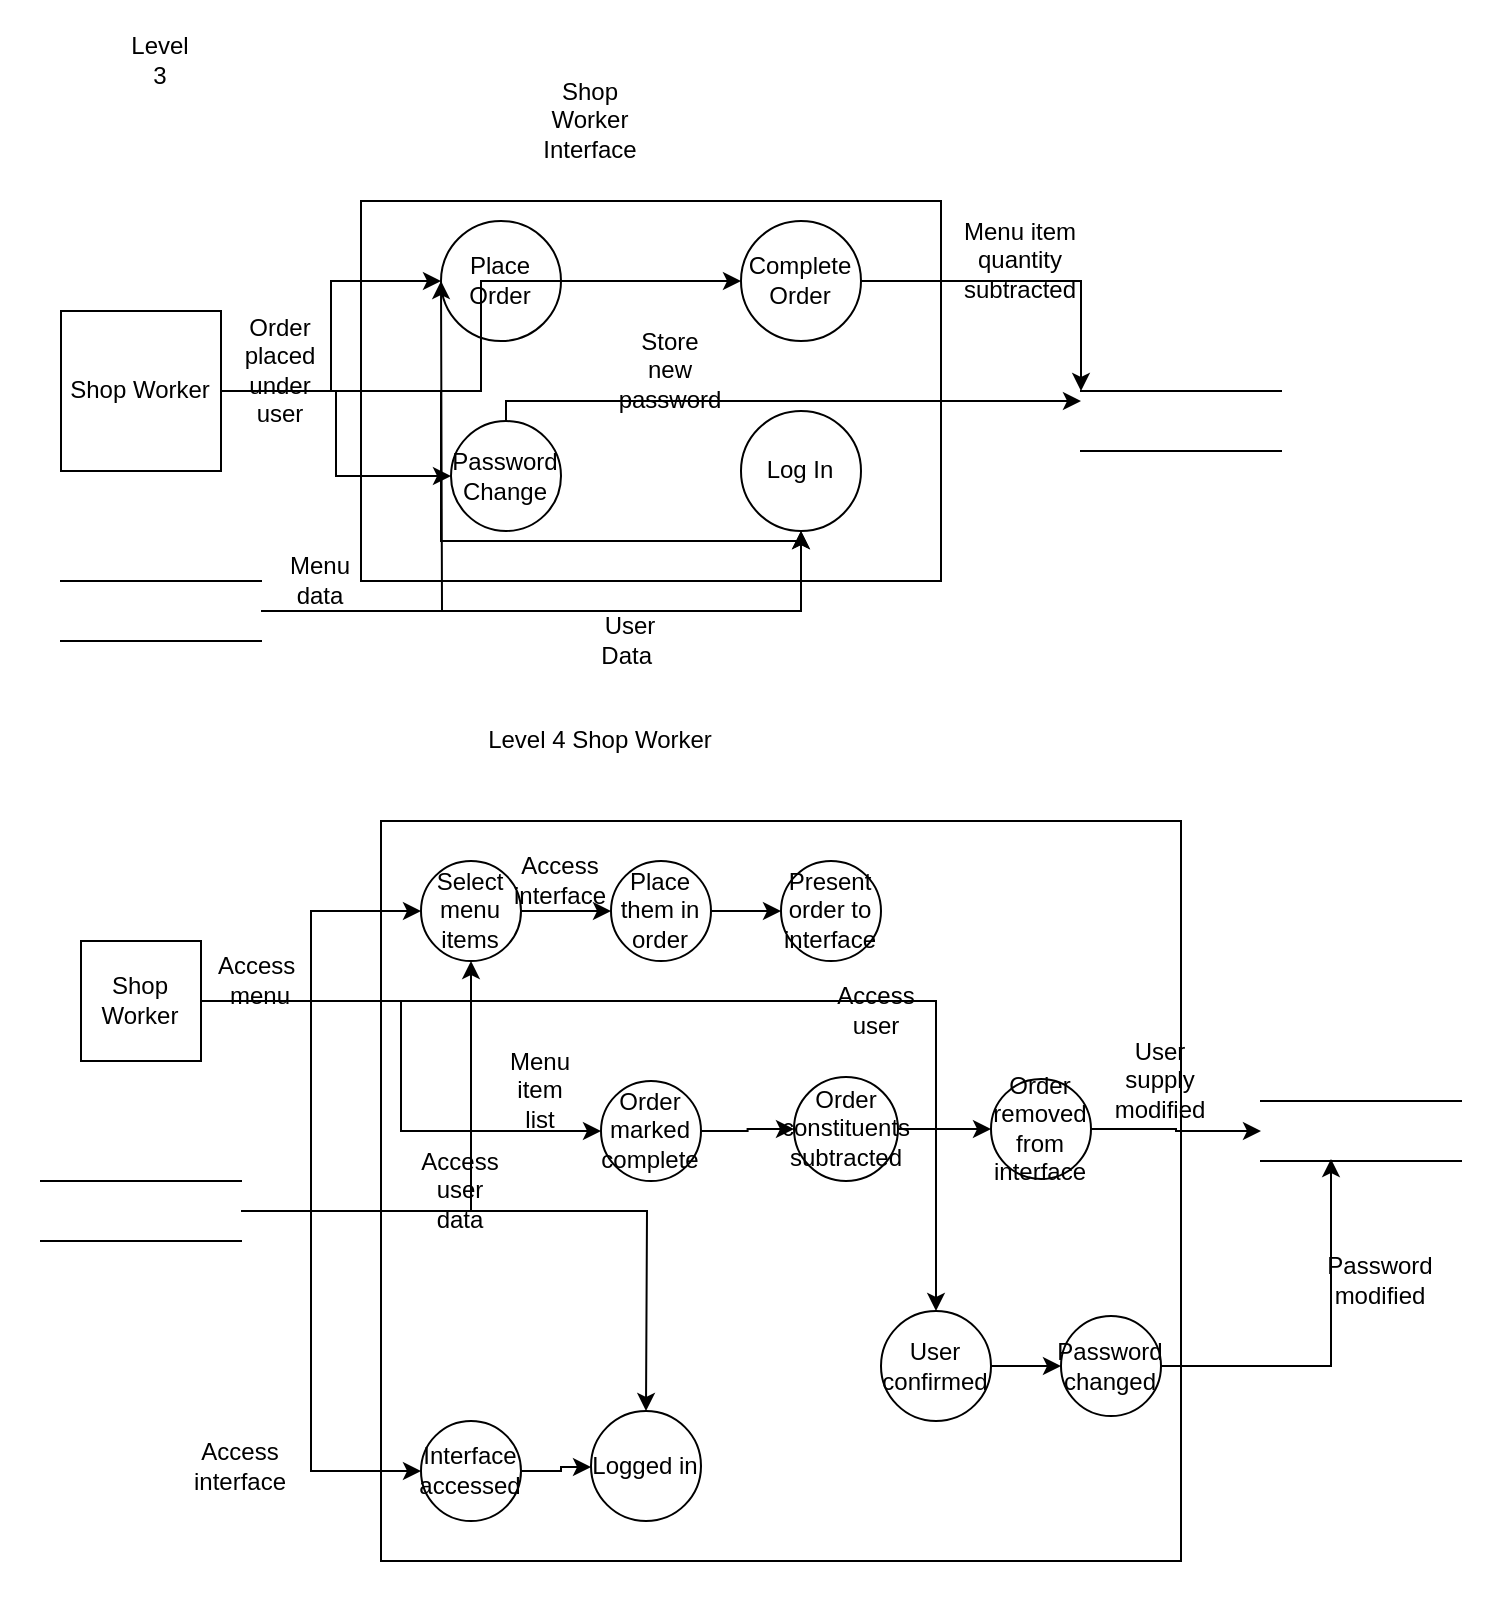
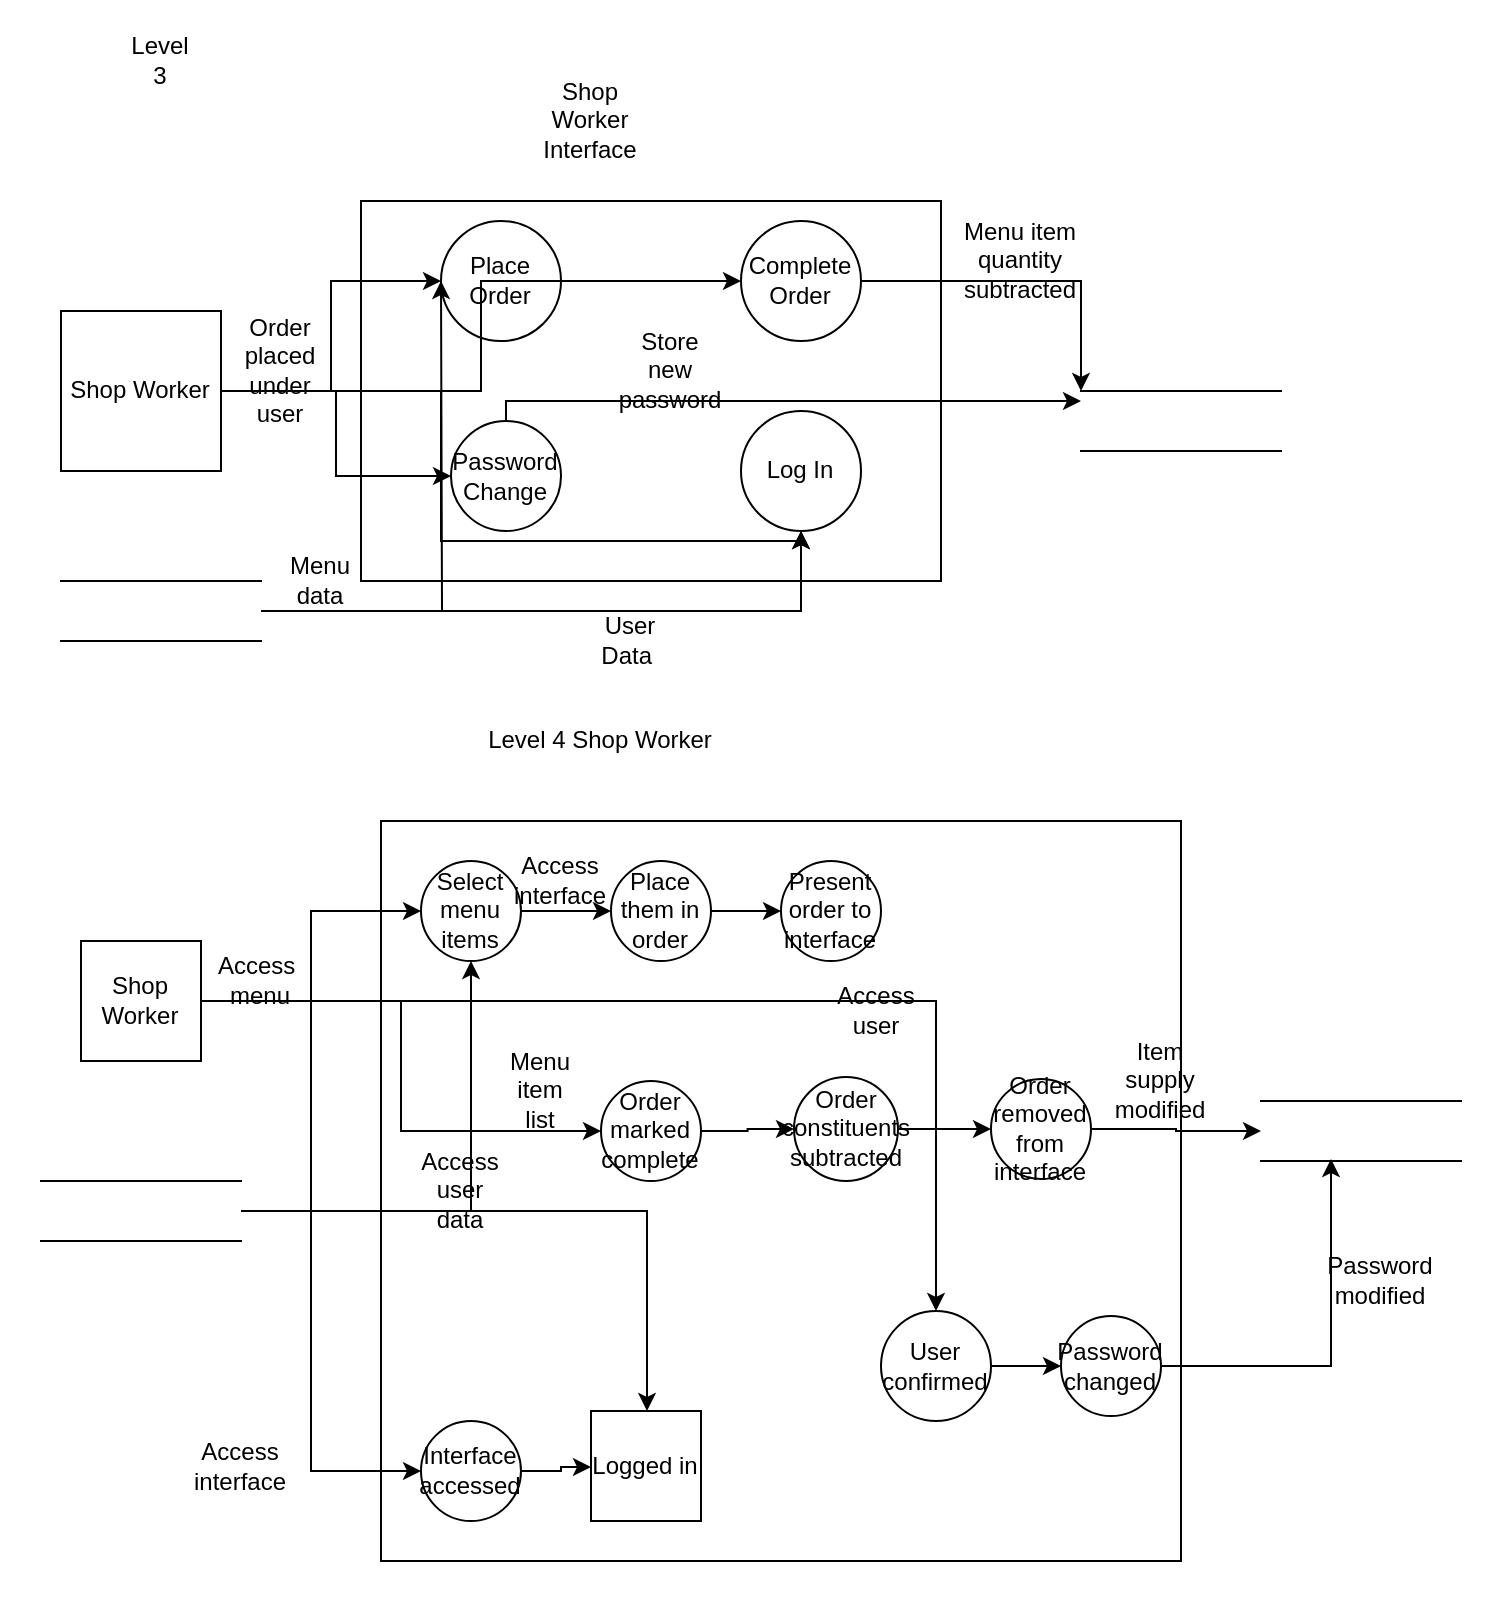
node "User supply modified": label "User supply modified" -> "Item supply modified"
node "Logged in": shape ellipse -> rectangle
